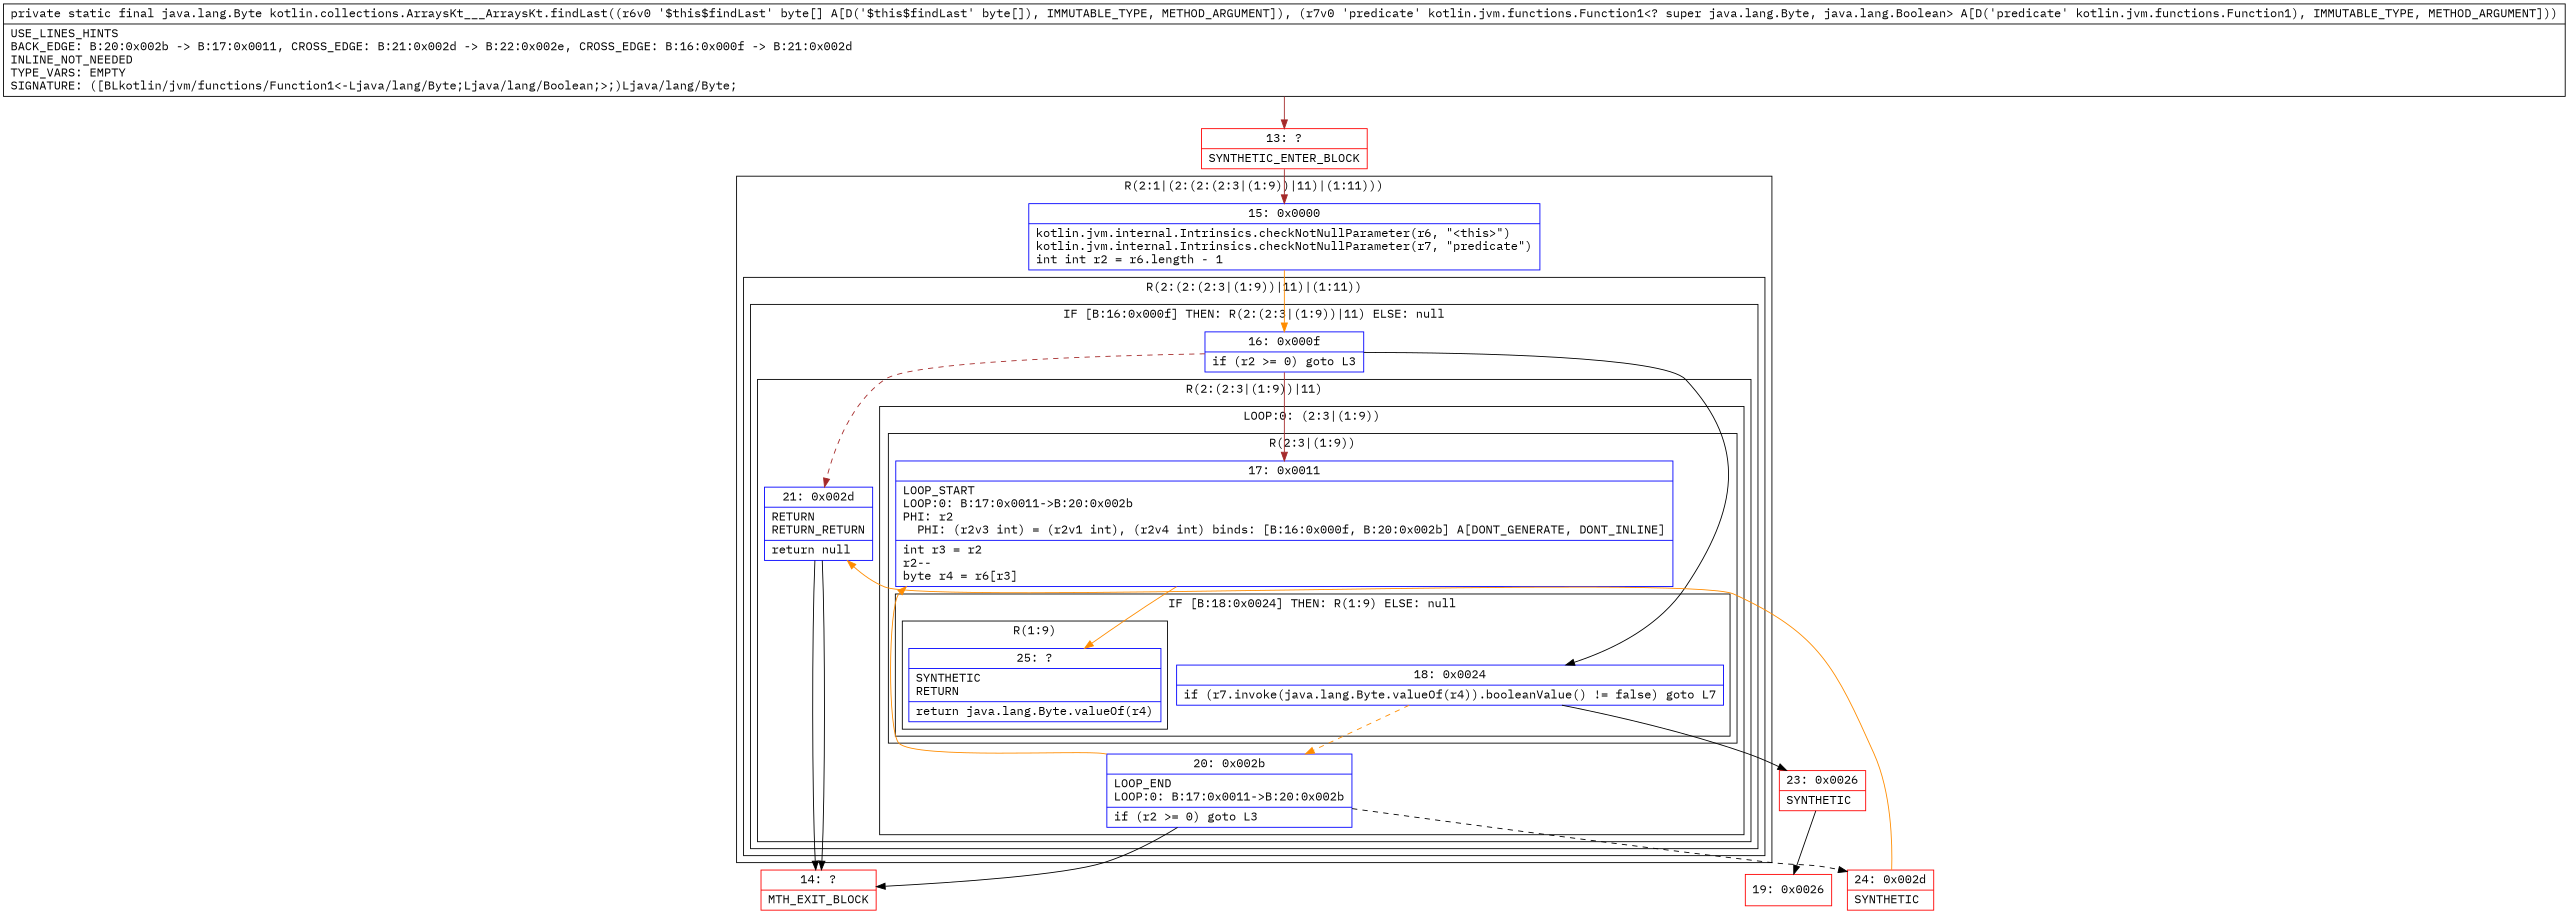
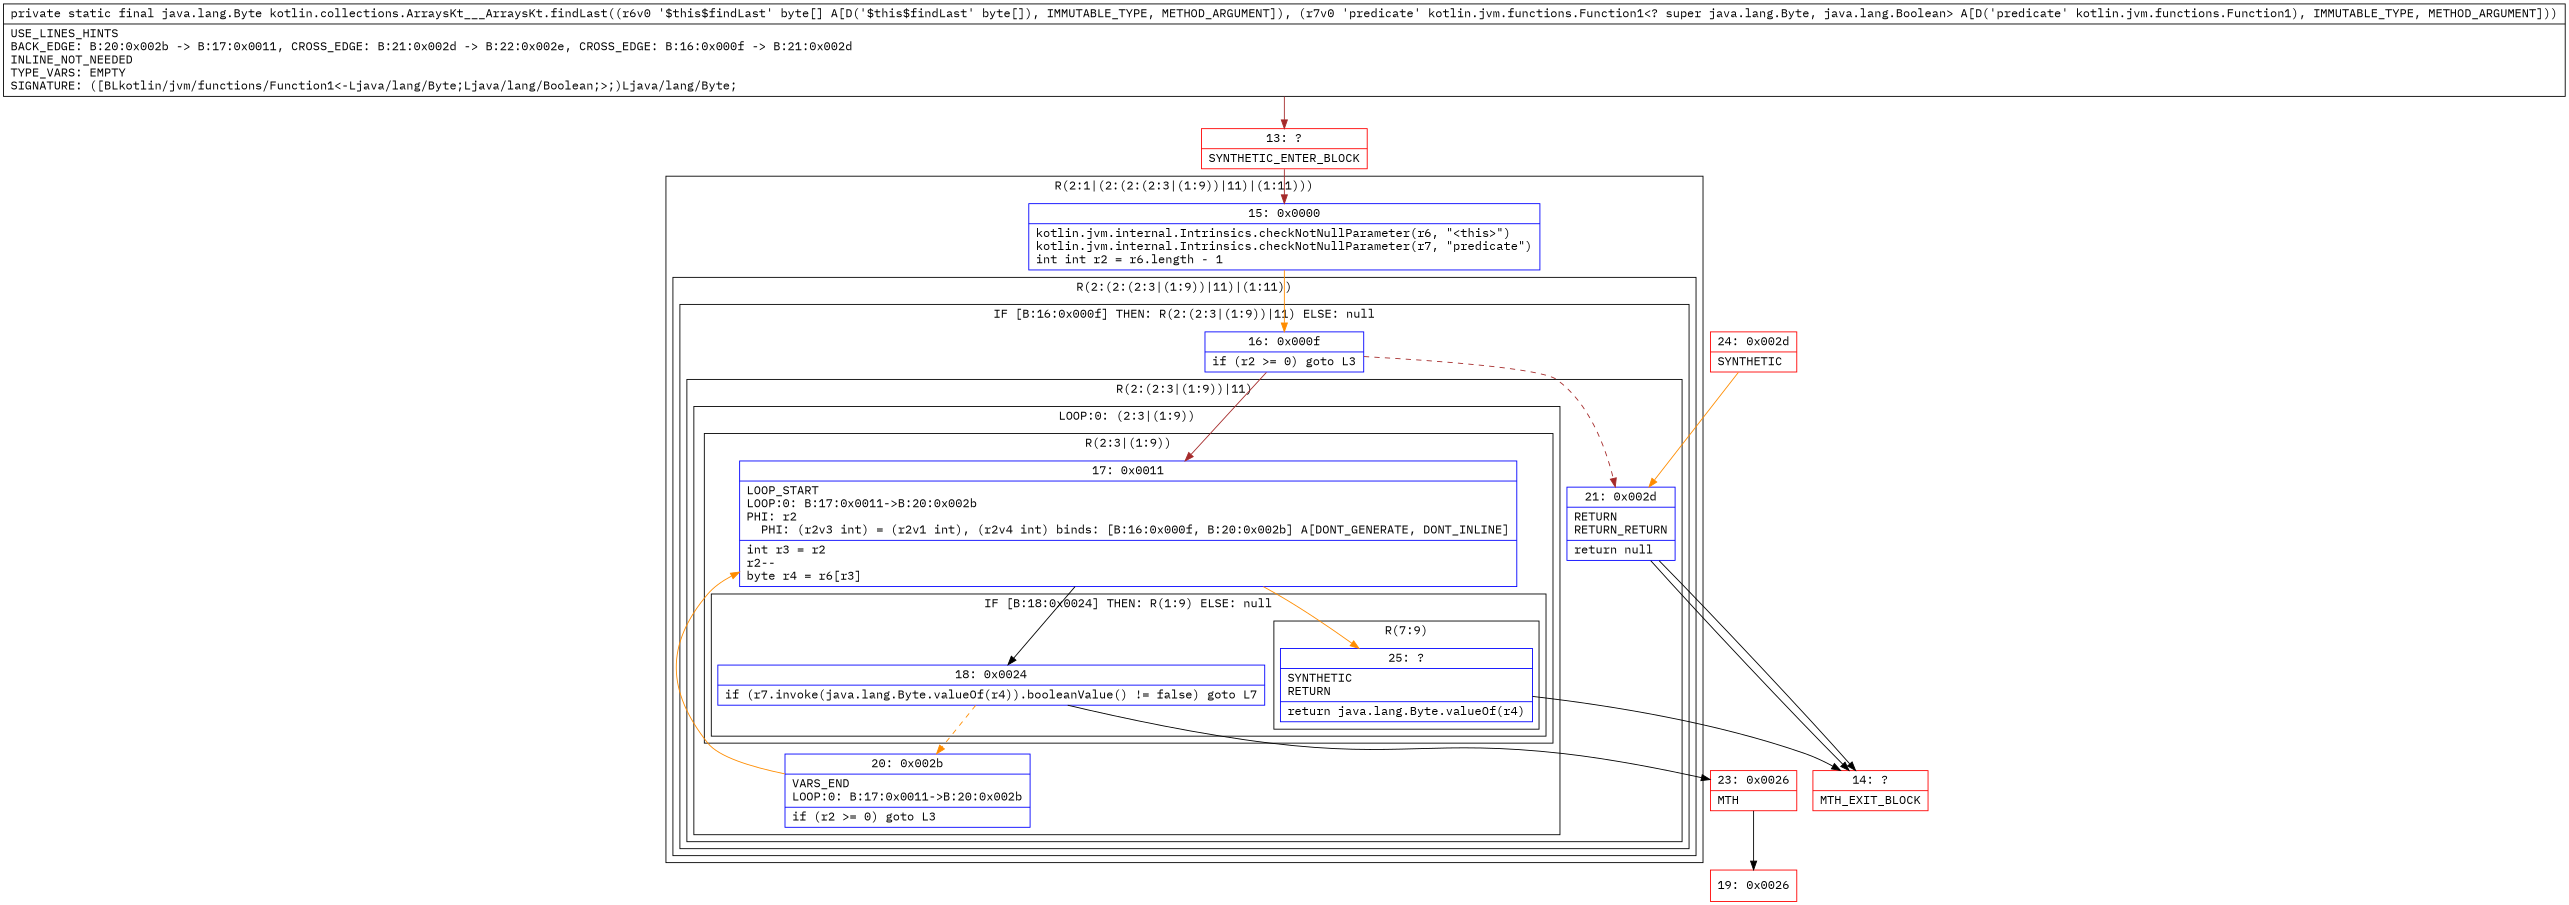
edge "16: 0x000f" -> "18: 0x0024": now "17: 0x0011" -> "18: 0x0024"
cluster "R(1:9)": label "R(1:9)" -> "R(7:9)"
node "20: 0x002b": text "LOOP_END" -> "VARS_END"
node "23: 0x0026": text "SYNTHETIC" -> "MTH"
edge "20: 0x002b" -> "24: 0x002d": removed
edge "20: 0x002b" -> "14: ?": now "25: ?" -> "14: ?"
